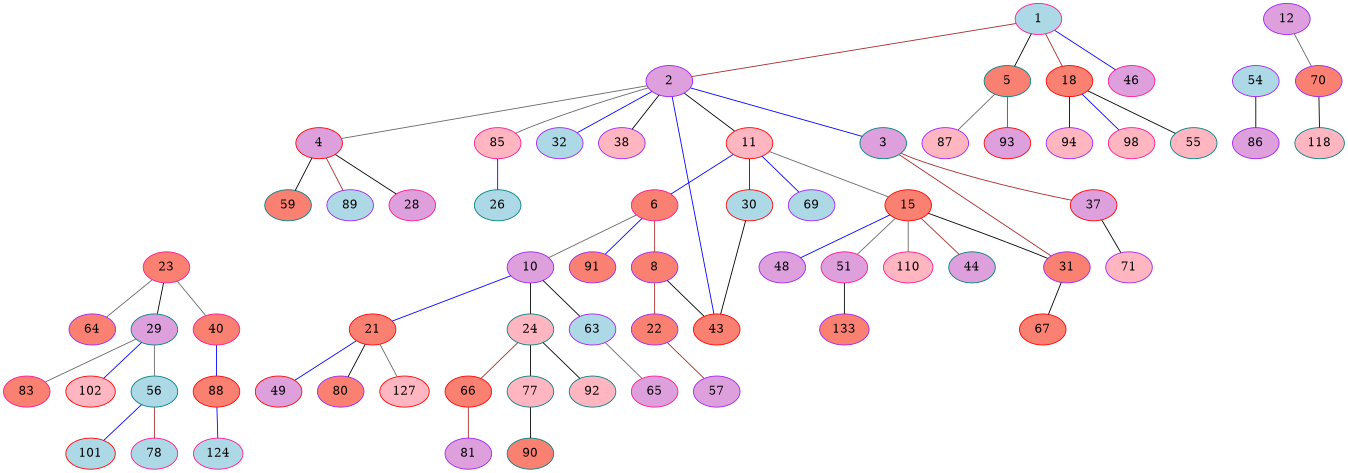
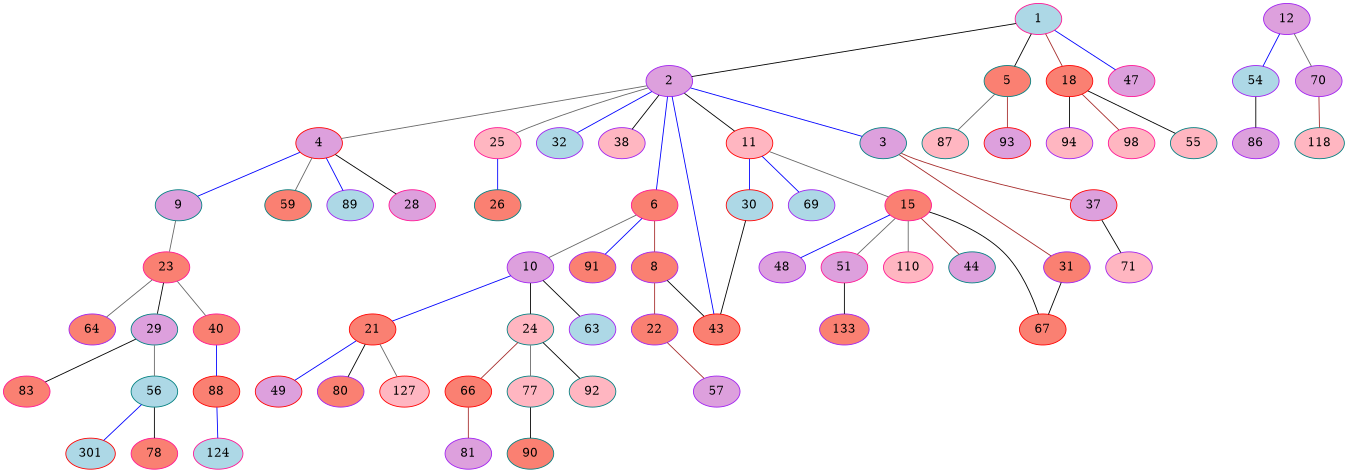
edge "1" -- "2": color brown -> black
edge "12" -- "54": added
node "46": label "46" -> "47"
node "70": fillcolor salmon -> plum
edge "18" -- "98": color blue -> brown
edge "70" -- "118": color black -> brown
node "85": label "85" -> "25"
node "87": color purple -> teal
edge "4" -- "59": color black -> gray40
edge "4" -- "89": color brown -> blue
edge "11" -- "6": now "2" -- "6"
node "9": added
node "26": fillcolor lightblue -> salmon
node "15": color red -> deeppink
edge "15" -- "31": now "15" -- "67"
edge "29" -- "83": color gray40 -> black
edge "24" -- "77": color black -> gray40
node "102": removed
node "65": removed
edge "56" -- "78": color brown -> black
node "101": label "101" -> "301"
node "78": fillcolor lightblue -> salmon
